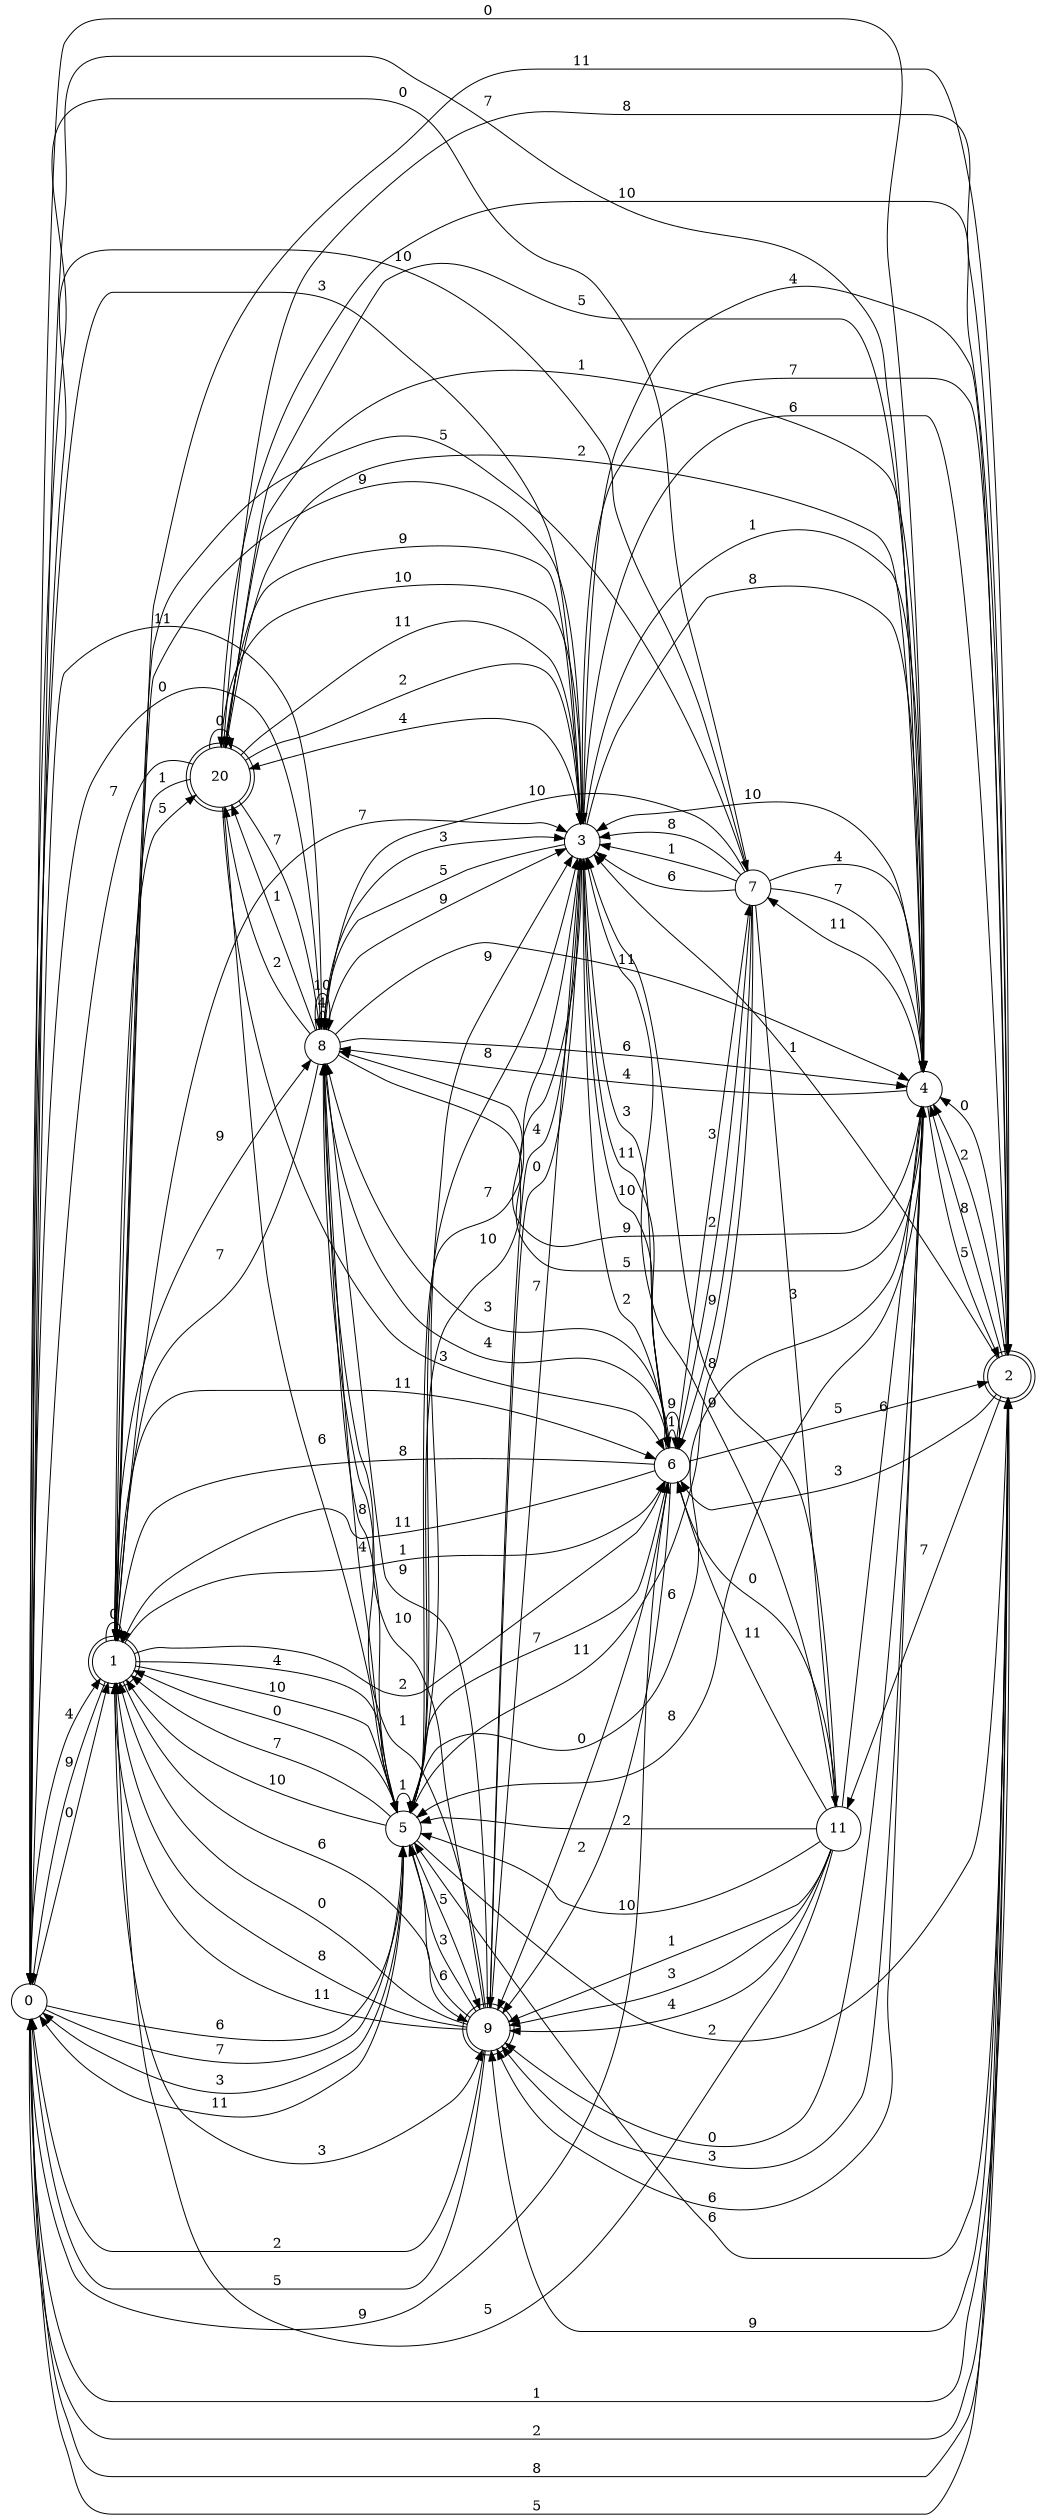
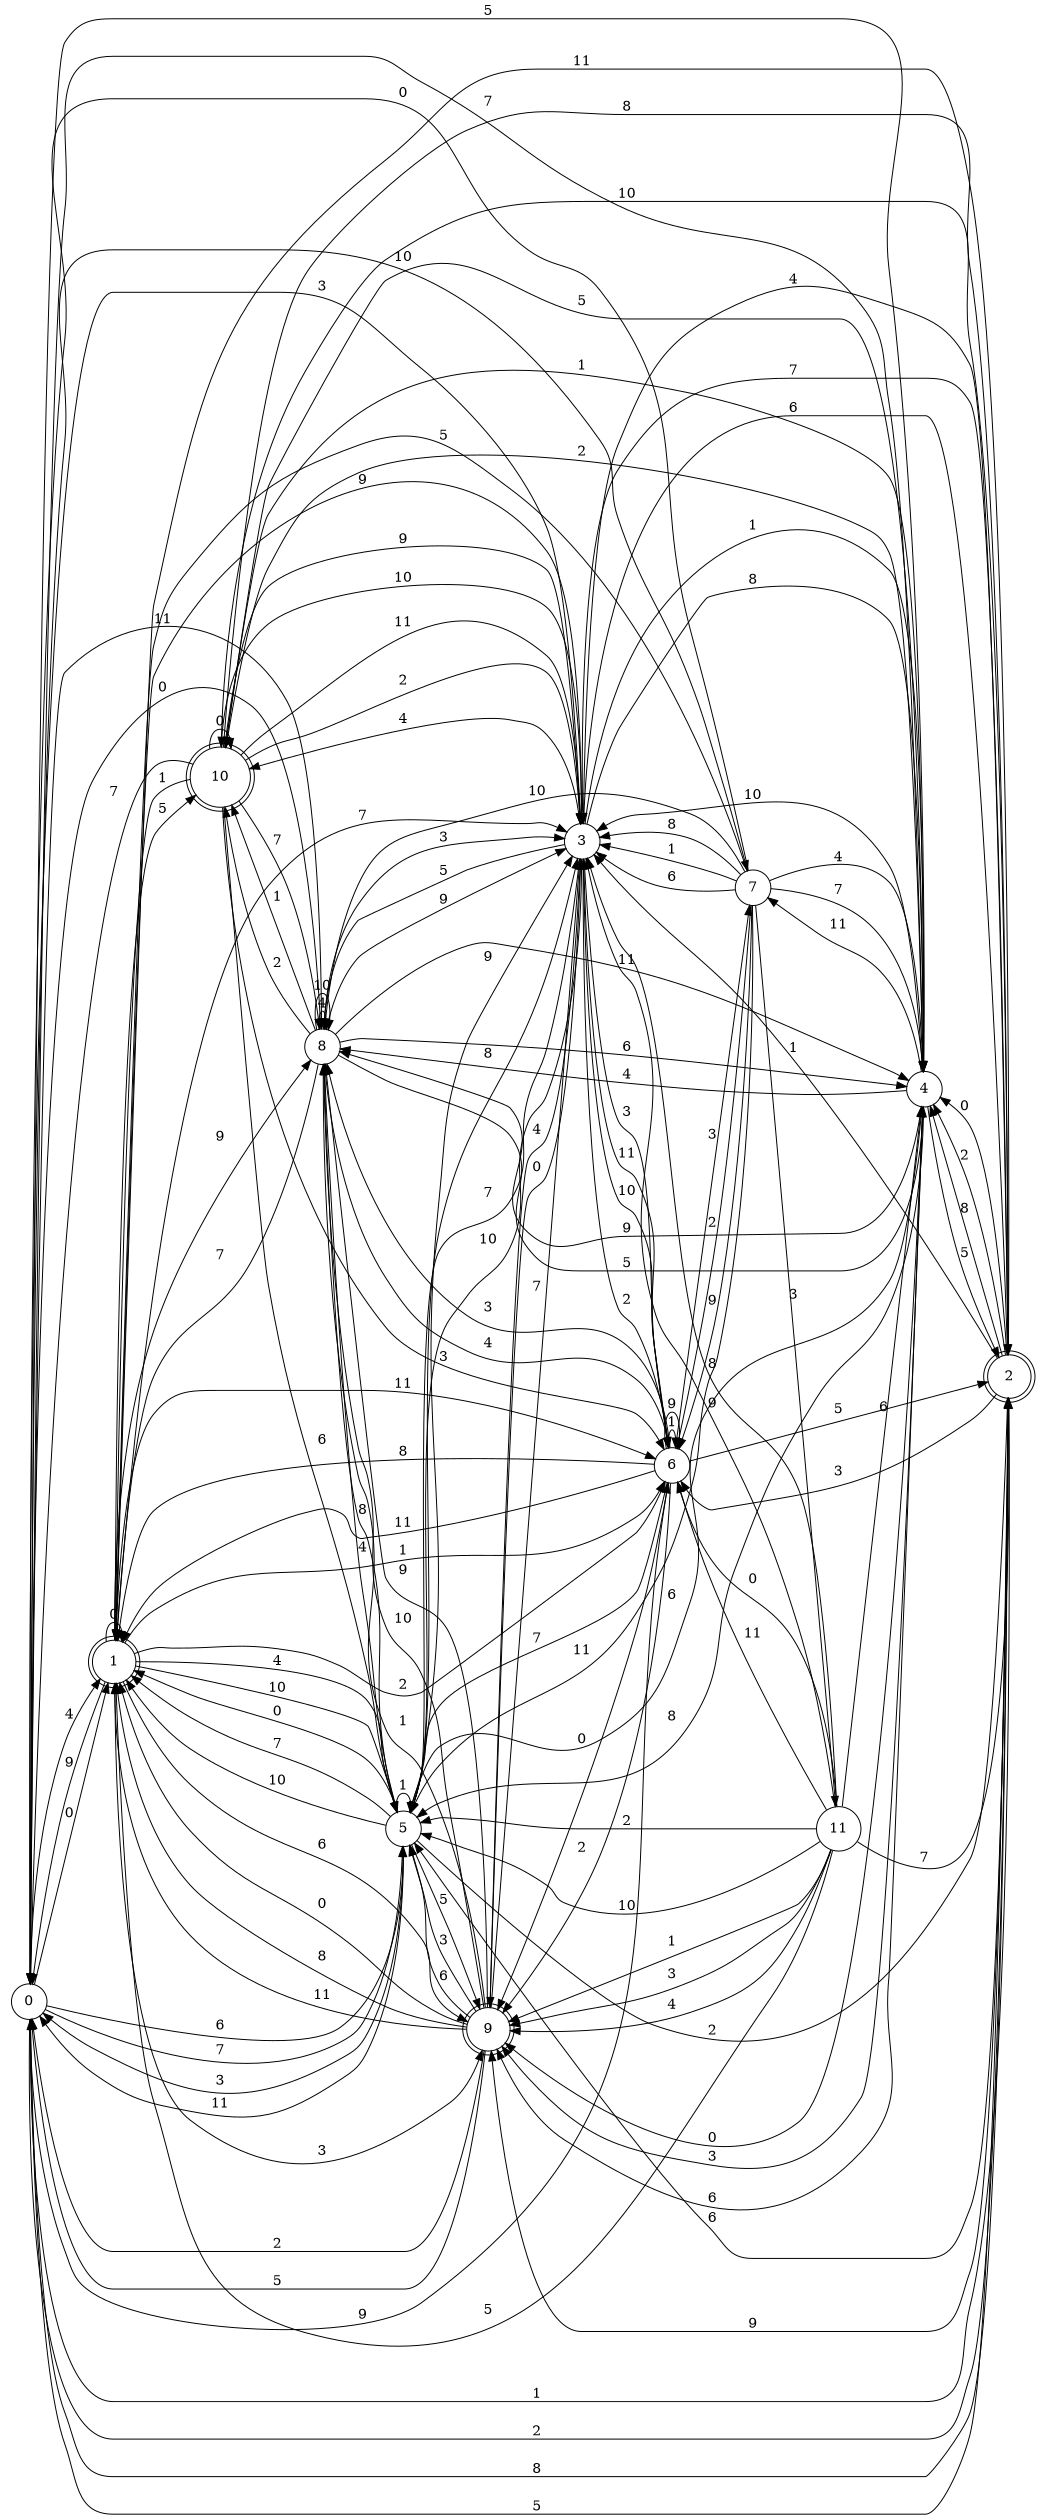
edge "0" -> "4": label "0" -> "5"
node "20": label "20" -> "10"
edge "2" -> "11": reversed
